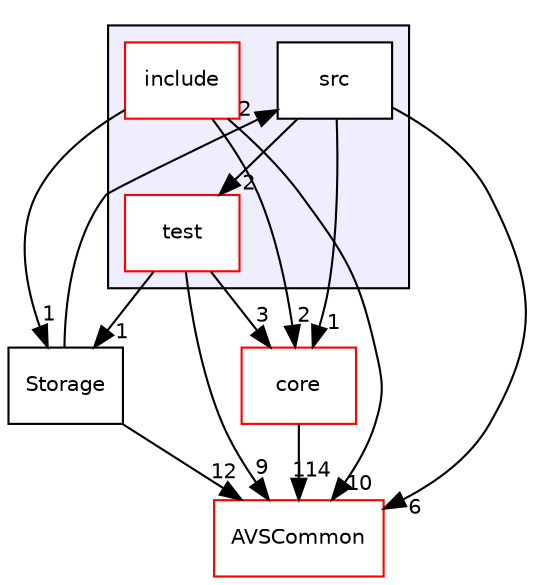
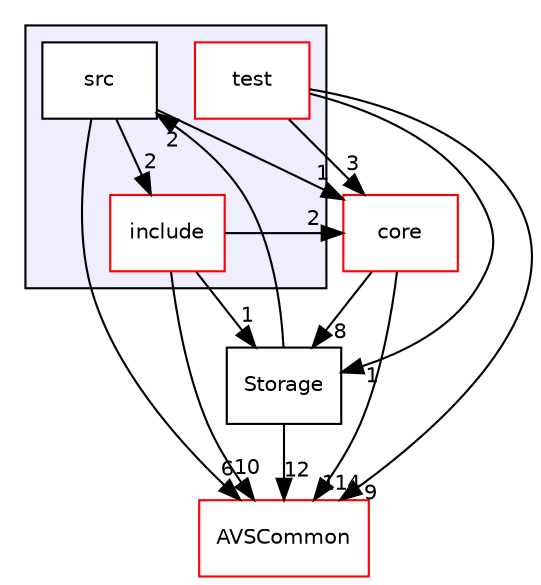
edge "src" -> "test": now "src" -> "include"
edge "core" -> "Storage": added
